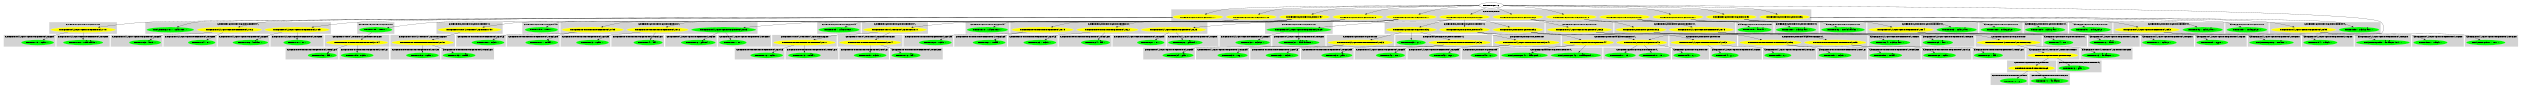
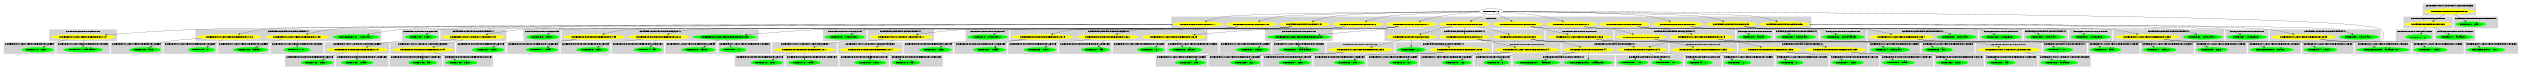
cluster "CT_FUNCTION": label "CT_FUNCTION" -> "CT_PROG"
edge "NT_ID_789< t.test >" -> "NT_EXPR_DOLLAR_AT_OPERATORS_794": now "NT_EXPR_MINUS_OR_PLUS_BINARY_790" -> "NT_EXPR_DOLLAR_AT_OPERATORS_794"
edge "NT_EXPR_MINUS_OR_PLUS_BINARY_867" -> "NT_EXPR_CALL_FUNCTION_868": removed
